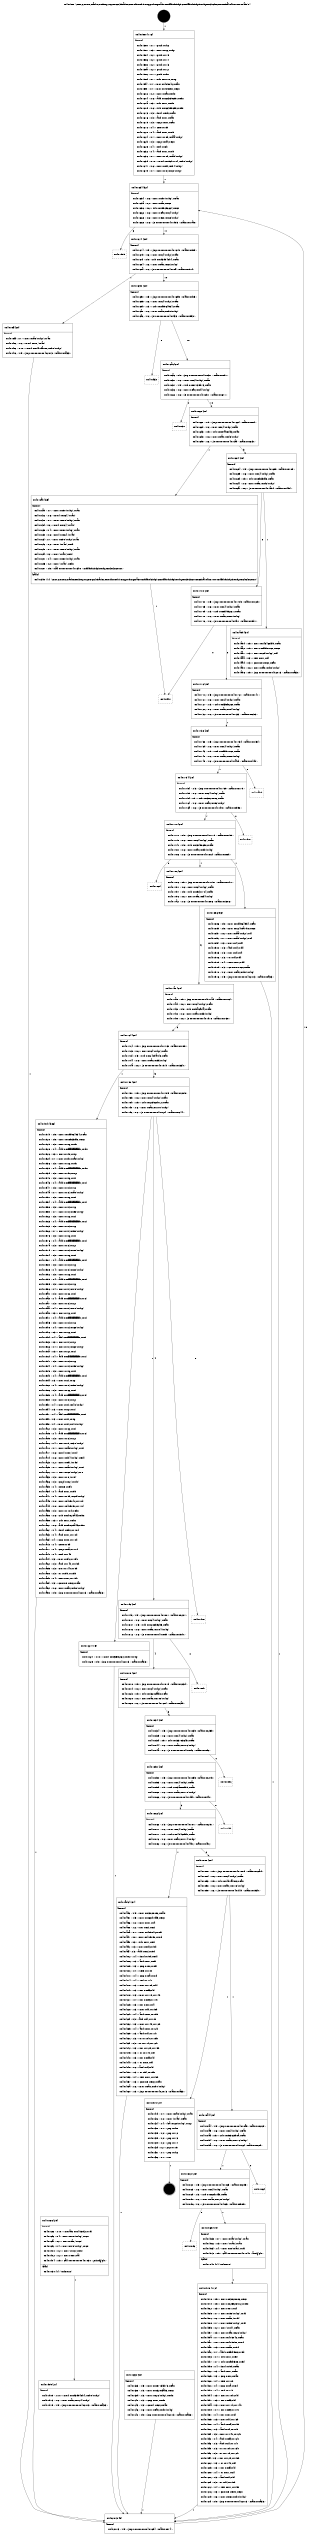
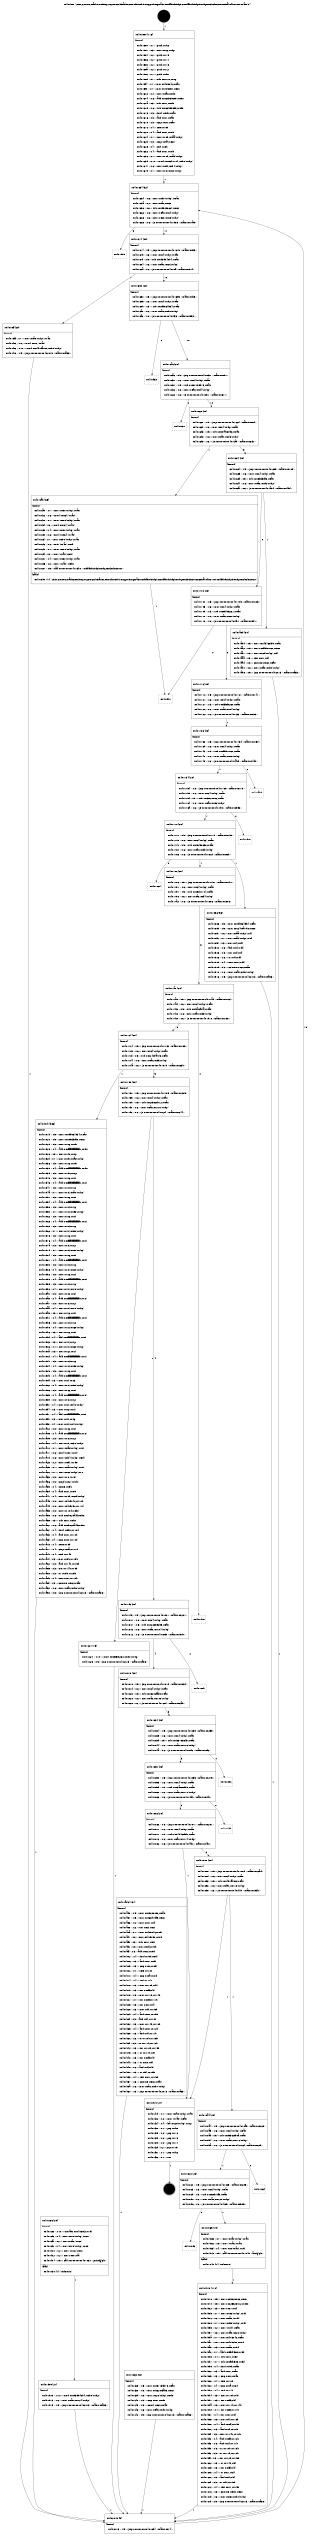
edge "0x4017e0 [28]" -> "0x401d1e": now "0x4017a8 [28]" -> "0x401d1e"
edge "0x401834 [28]" -> "0x401850 [28]": added, label "3"
edge "0x40186c [28]" -> "0x401adc [137]": now "0x40186c [28]" -> "0x401f1b [24]"
edge "0x401d09 [21]" -> "0x402013 [5]": added, label "1"
